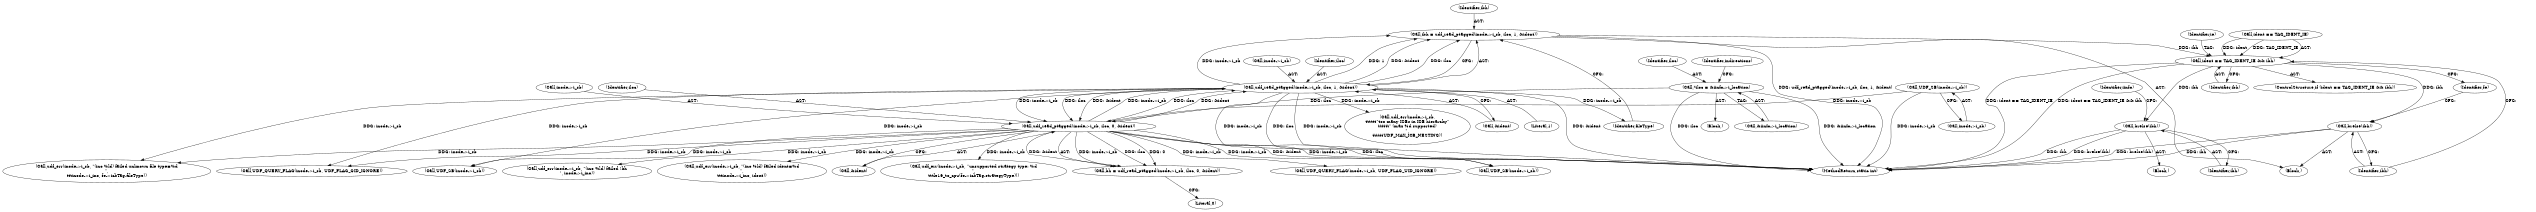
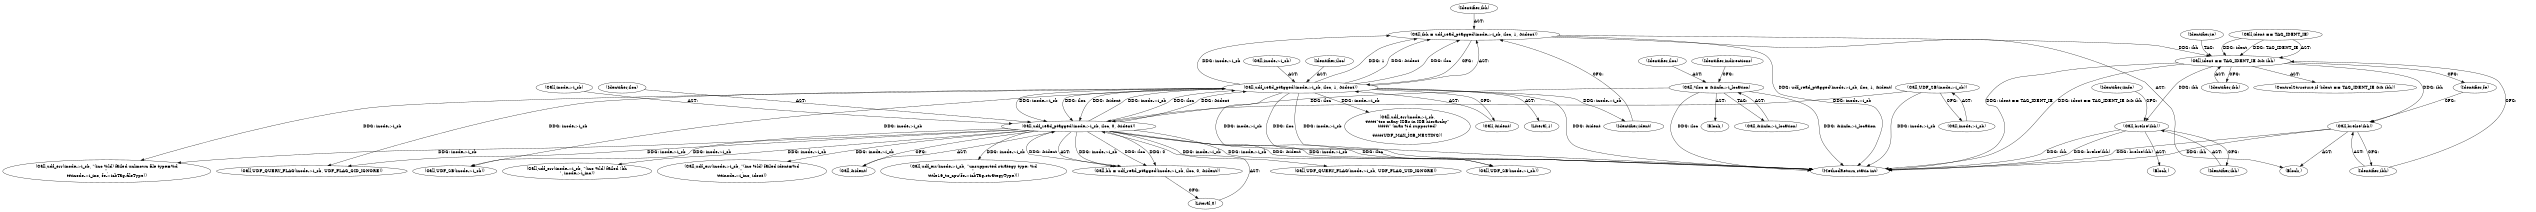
edge "(Literal,1)" -> "(Call,udf_read_ptagged(inode->i_sb, iloc, 1, &ident))": reversed
node "(Identifier,fileType)": label "(Identifier,fileType)" -> "(Identifier,ident)"
edge "(Literal,0)" -> "(Call,udf_read_ptagged(inode->i_sb, iloc, 0, &ident))": added, label "AST:"
